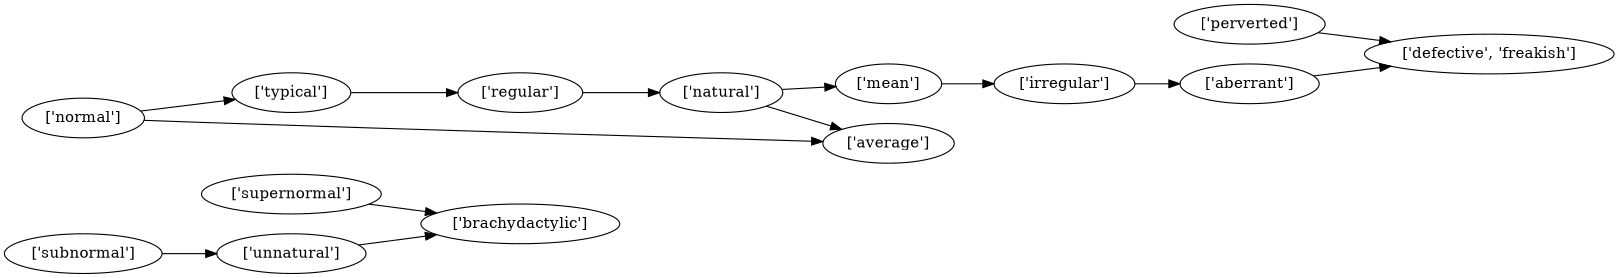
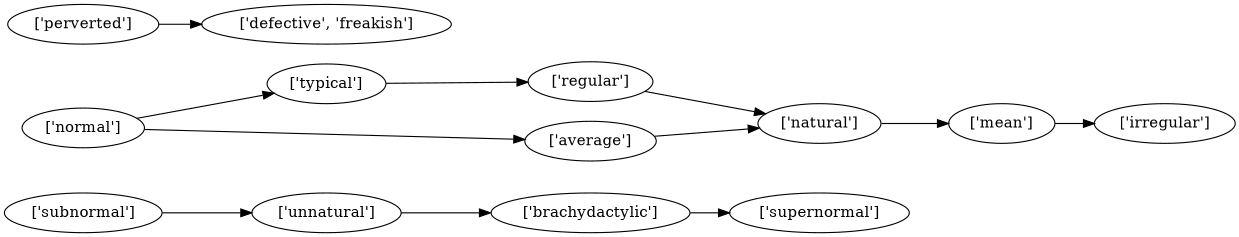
node "['aberrant']": removed
edge "['natural']" -> "['average']": reversed
edge "['supernormal']" -> "['brachydactylic']": reversed
